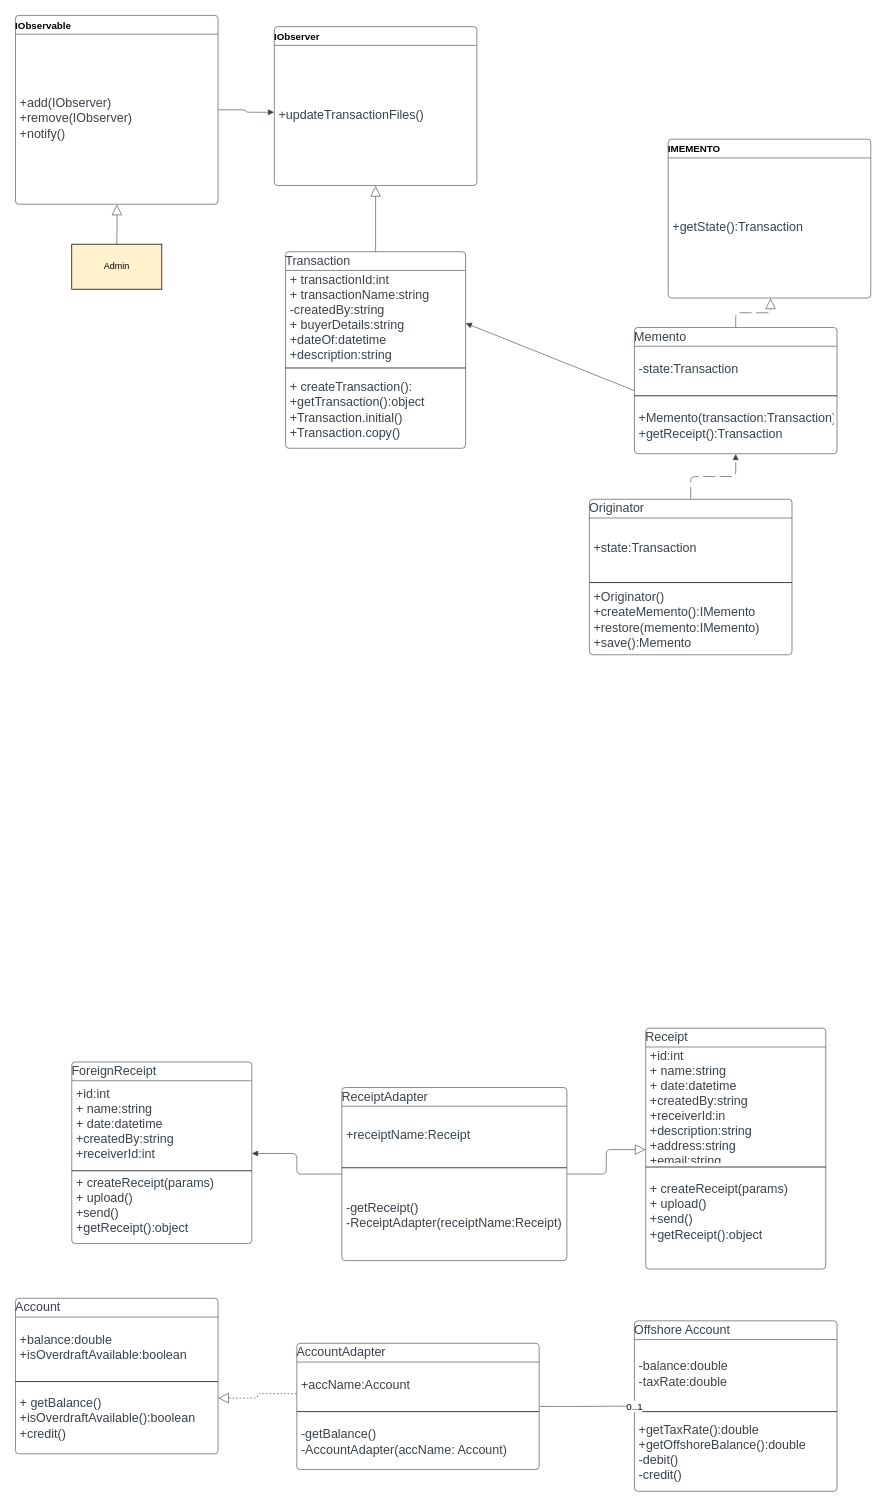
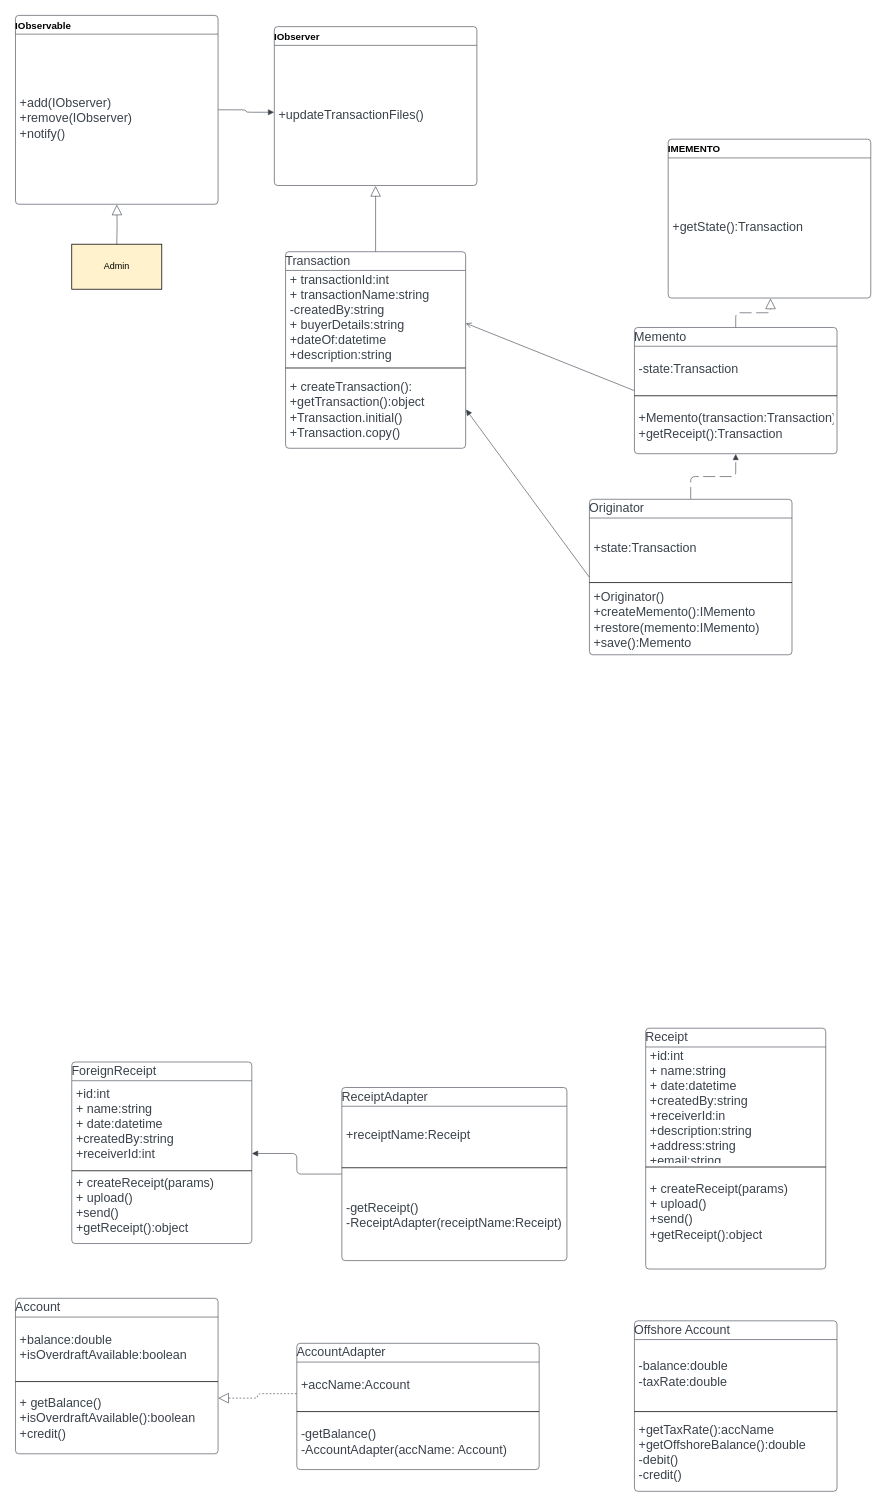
edge "Memento" -> "Transaction": arrowhead block -> open
edge "Originator" -> "Transaction": added
edge "ReceiptAdapter" -> "Receipt": removed
edge "AccountAdapter" -> "Offshore Account": removed, label "0..1"
node "+getTaxRate():double +getOffshoreBalance():double -debit() -credit()": label "+getTaxRate():double +getOffshoreBalance():double -debit() -credit()" -> "+getTaxRate():accName +getOffshoreBalance():double -debit() -credit()"
